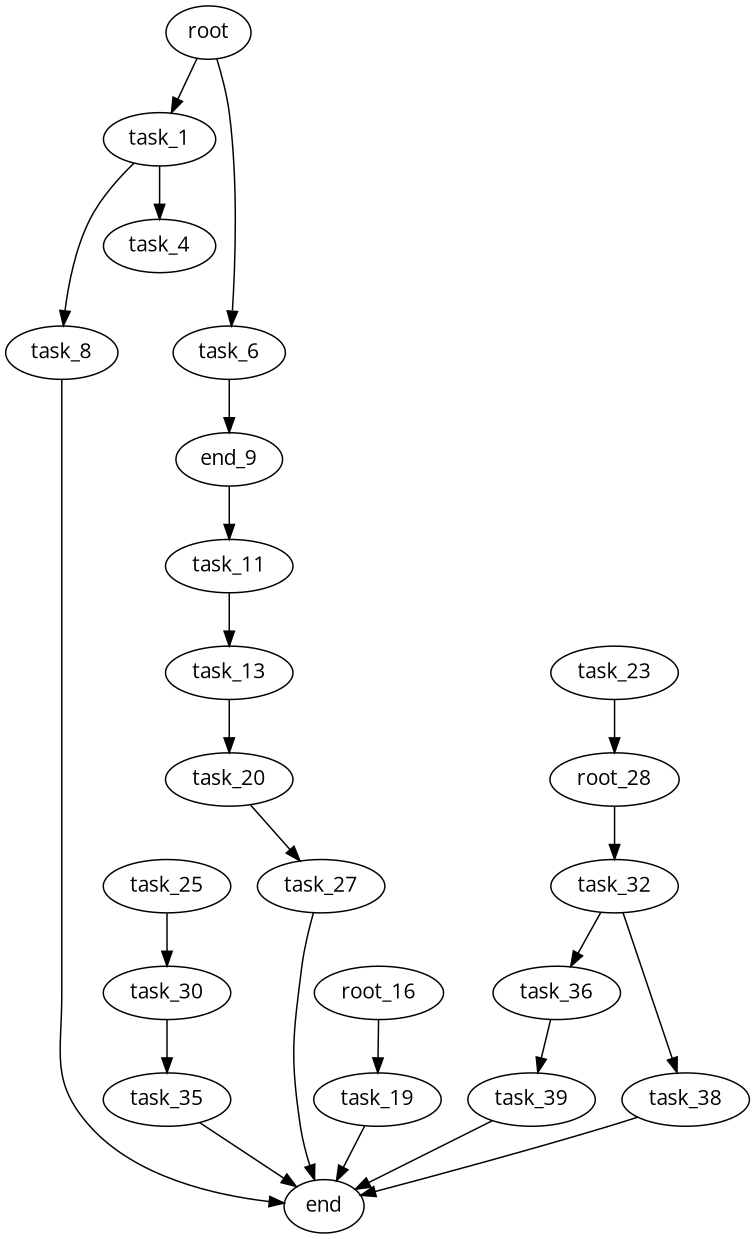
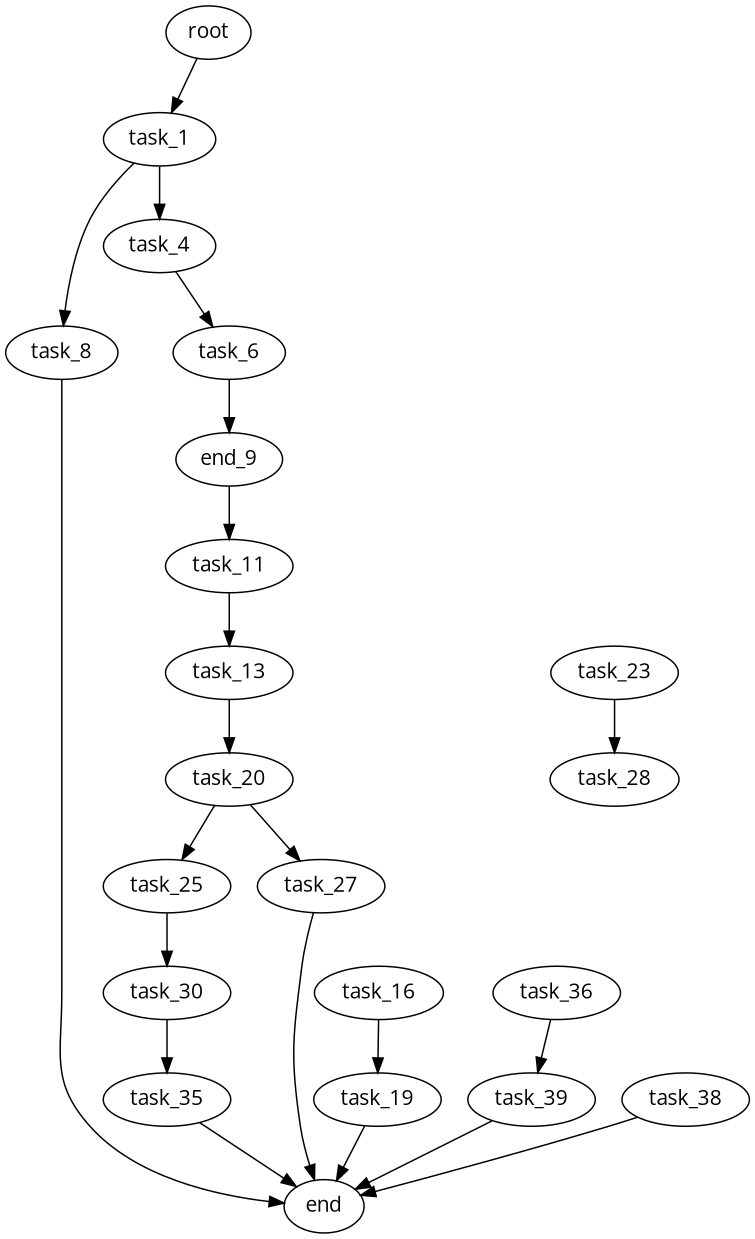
edge "root" -> "task_6": now "task_4" -> "task_6"
node "root_28": label "root_28" -> "task_28"
edge "task_20" -> "task_25": added
node "task_32": removed
node "root_16": label "root_16" -> "task_16"
